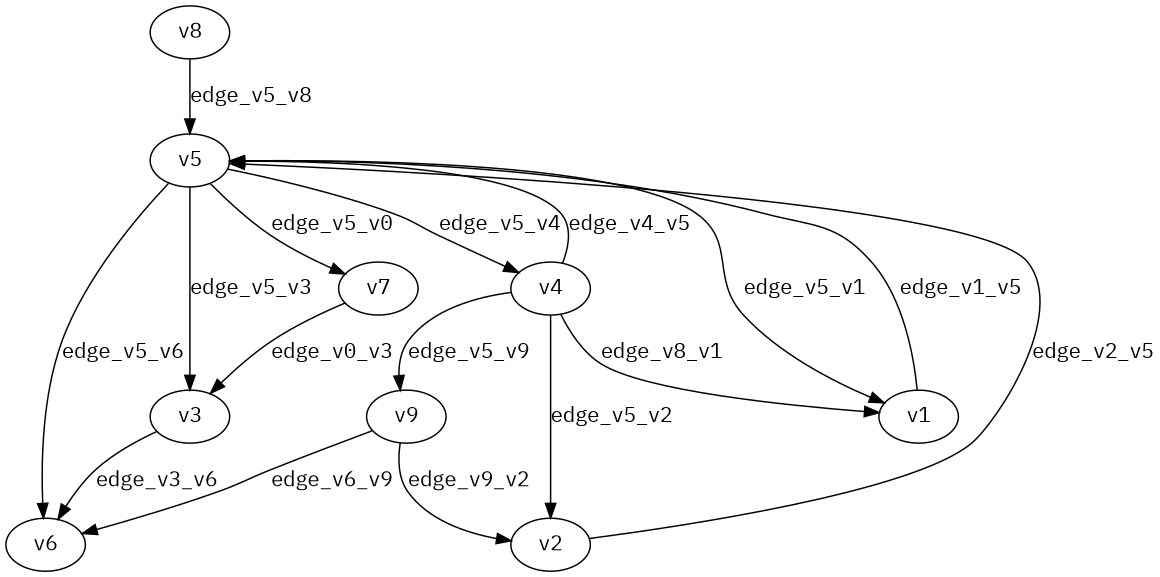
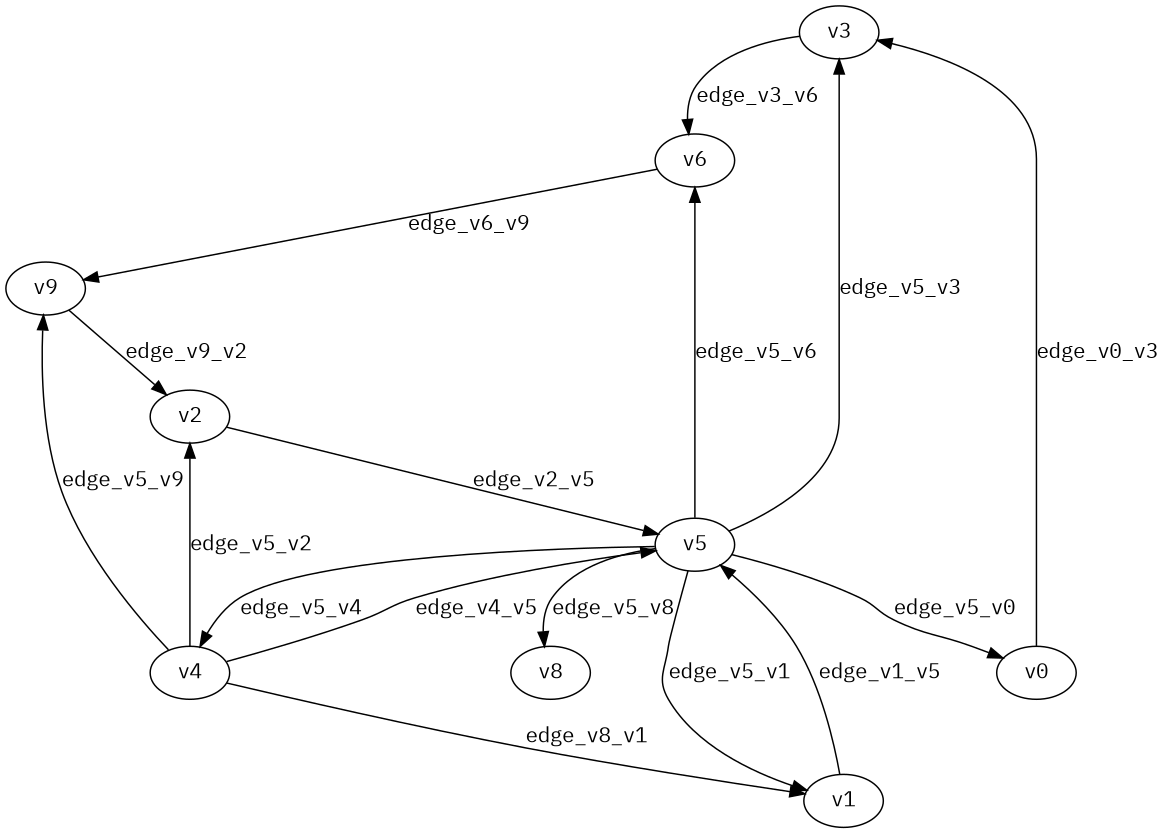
edge "v8" -> "v5": reversed
node "v7": label "v7" -> "v0"
edge "v9" -> "v6": reversed
